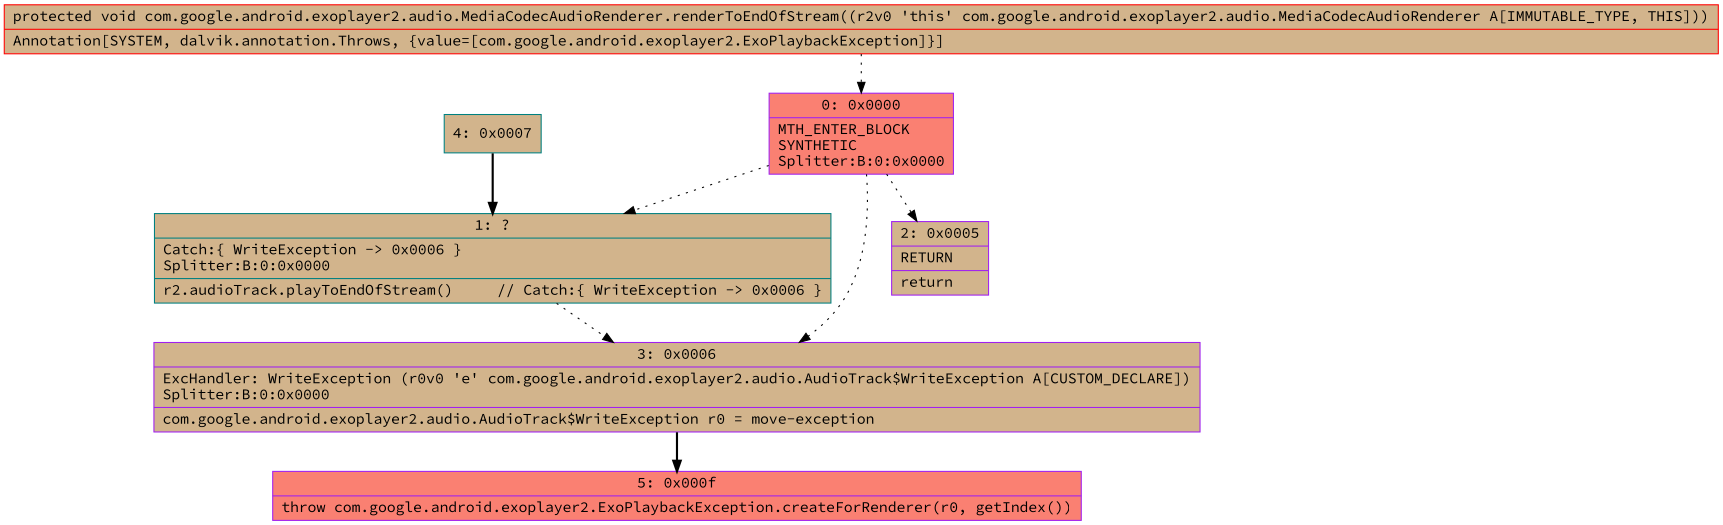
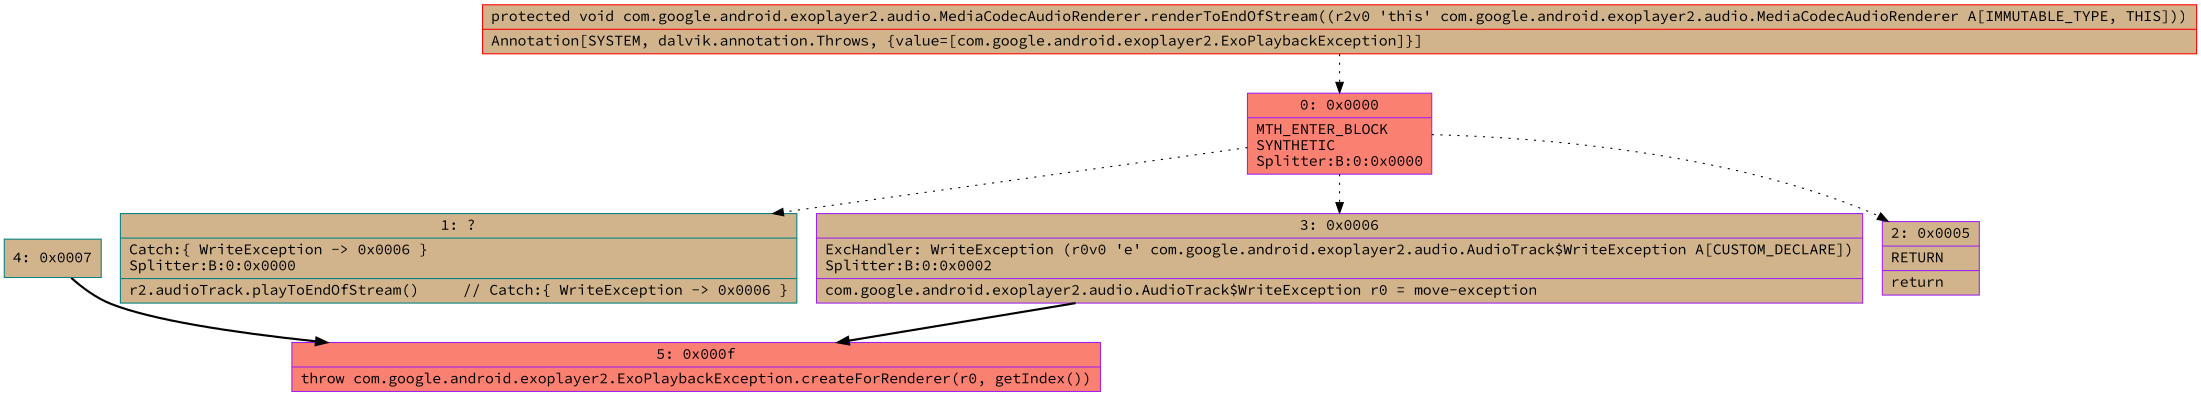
edge "4: 0x0007" -> "1: ?": now "4: 0x0007" -> "5: 0x000f"
edge "1: ?" -> "3: 0x0006": removed
node "3: 0x0006": text "Splitter:B:0:0x0000" -> "Splitter:B:0:0x0002"
